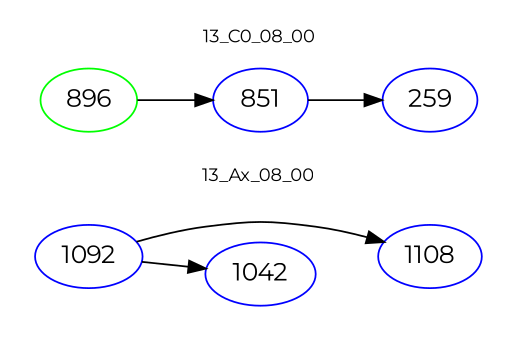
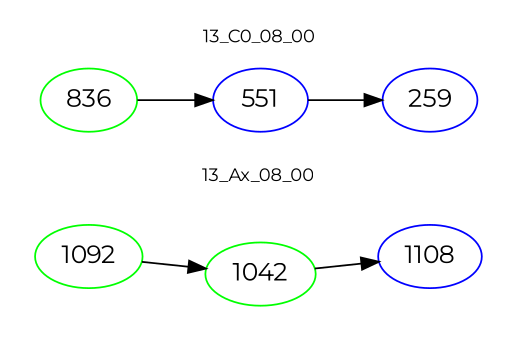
node "896": label "896" -> "836"
node "851": label "851" -> "551"
edge "1092" -> "1108": now "1042" -> "1108"
node "1092": color blue -> green
node "1042": color blue -> green
